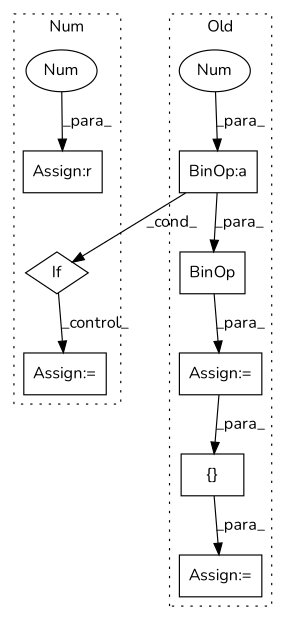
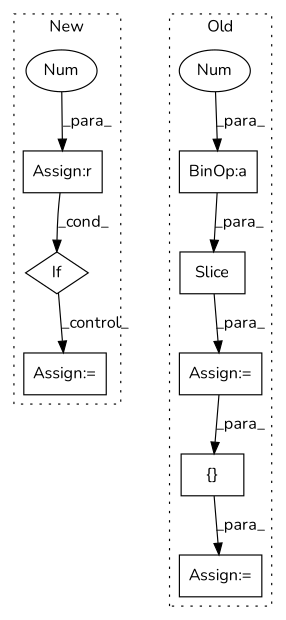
cluster "Num": label "Num" -> "New"
edge "BinOp:a" -> "If": now "Assign:r" -> "If"
node "BinOp": label "BinOp" -> "Slice"
